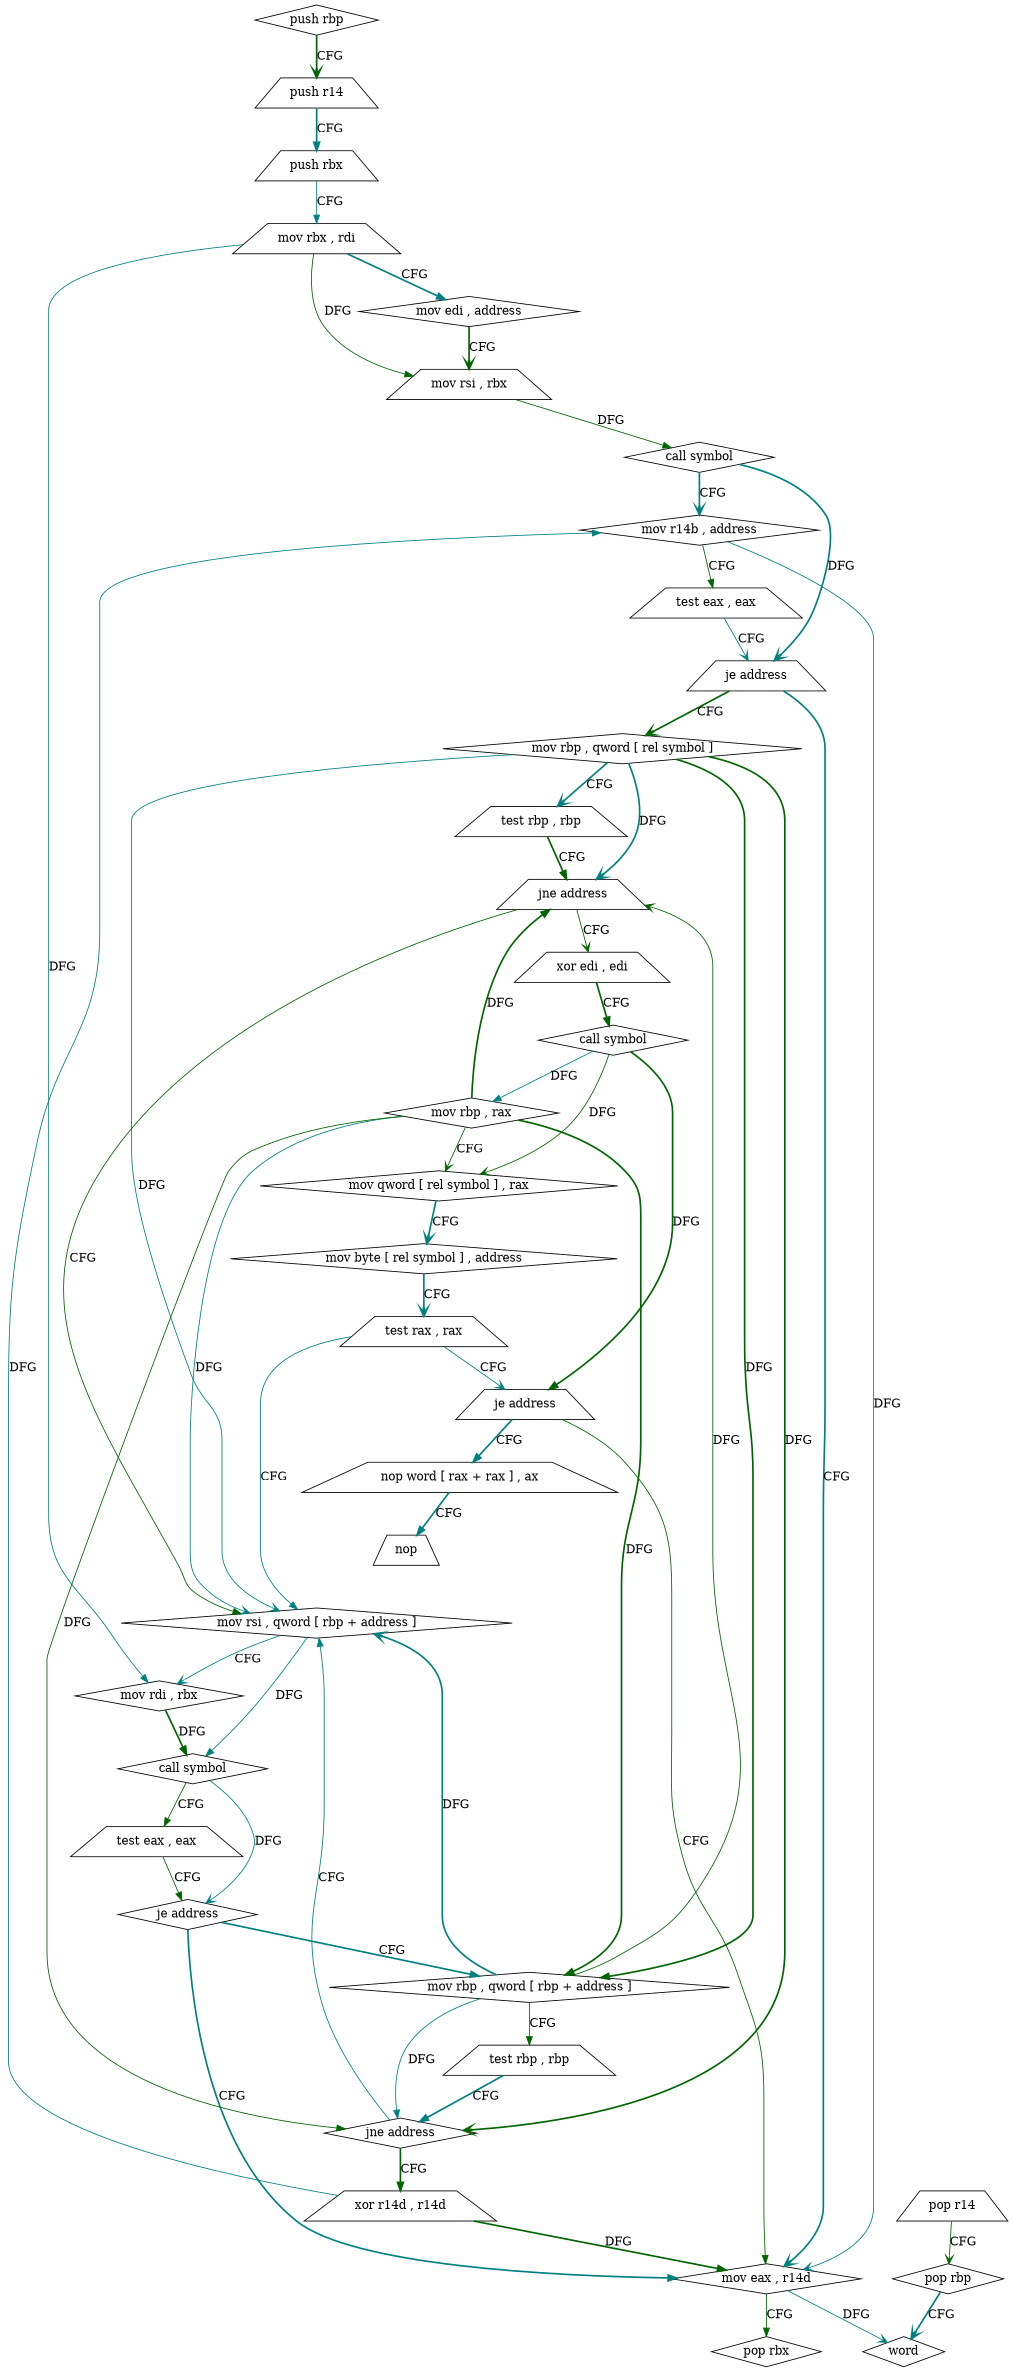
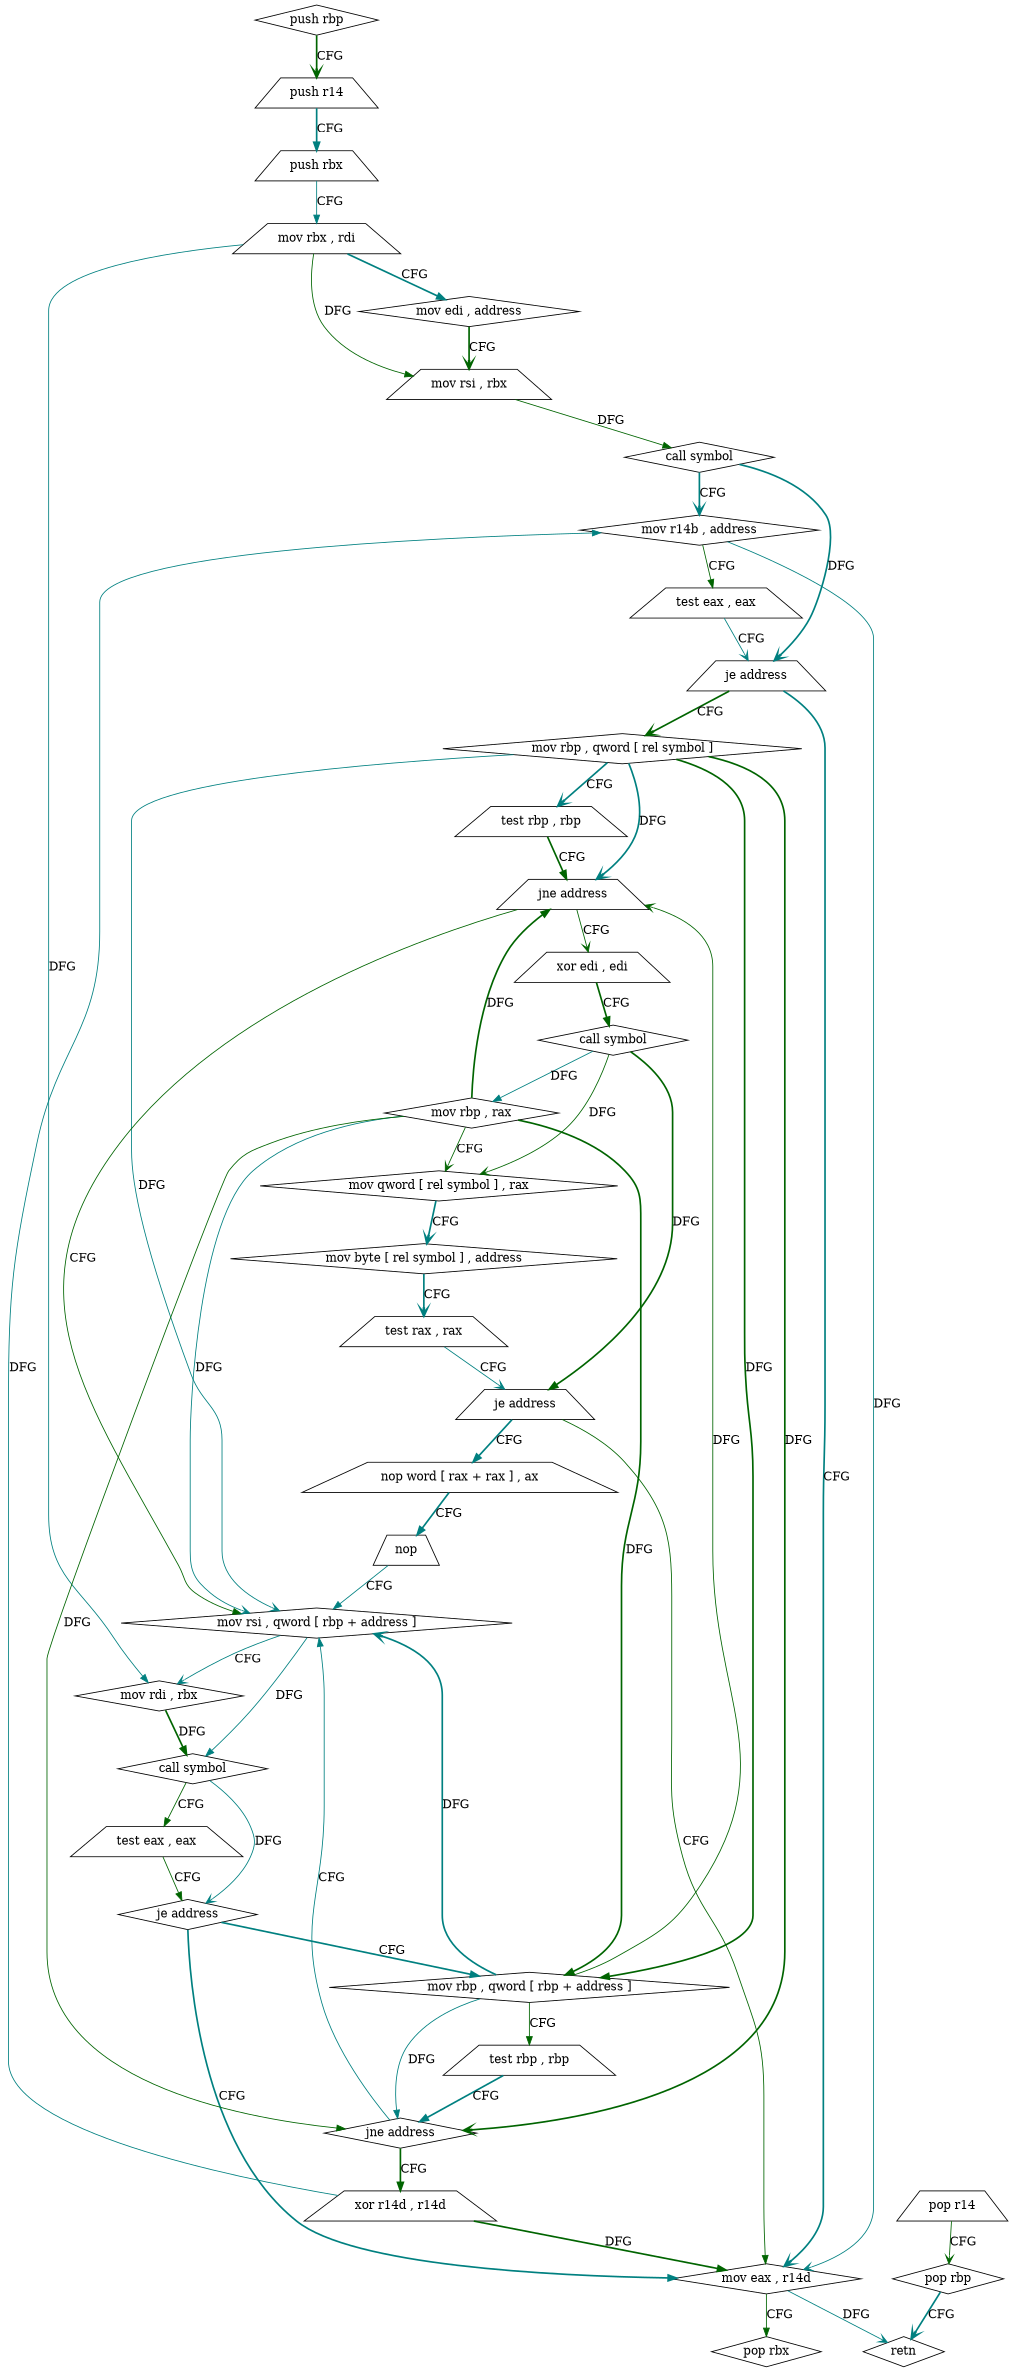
edge "test rax , rax" -> "mov rsi , qword [ rbp + address ]": now "nop" -> "mov rsi , qword [ rbp + address ]"
node "word": label "word" -> "retn"
